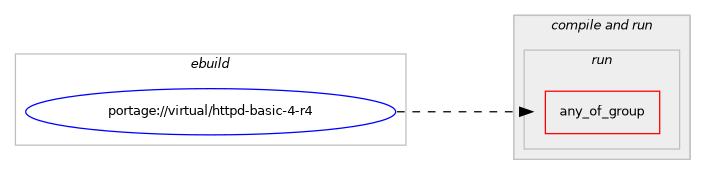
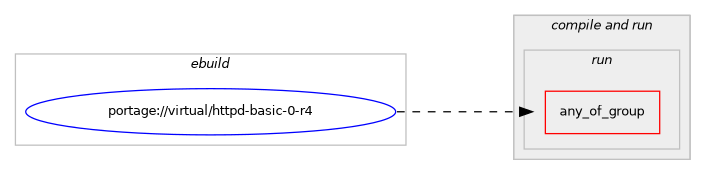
node "portage://virtual/httpd-basic-4-r4": label "portage://virtual/httpd-basic-4-r4" -> "portage://virtual/httpd-basic-0-r4"
